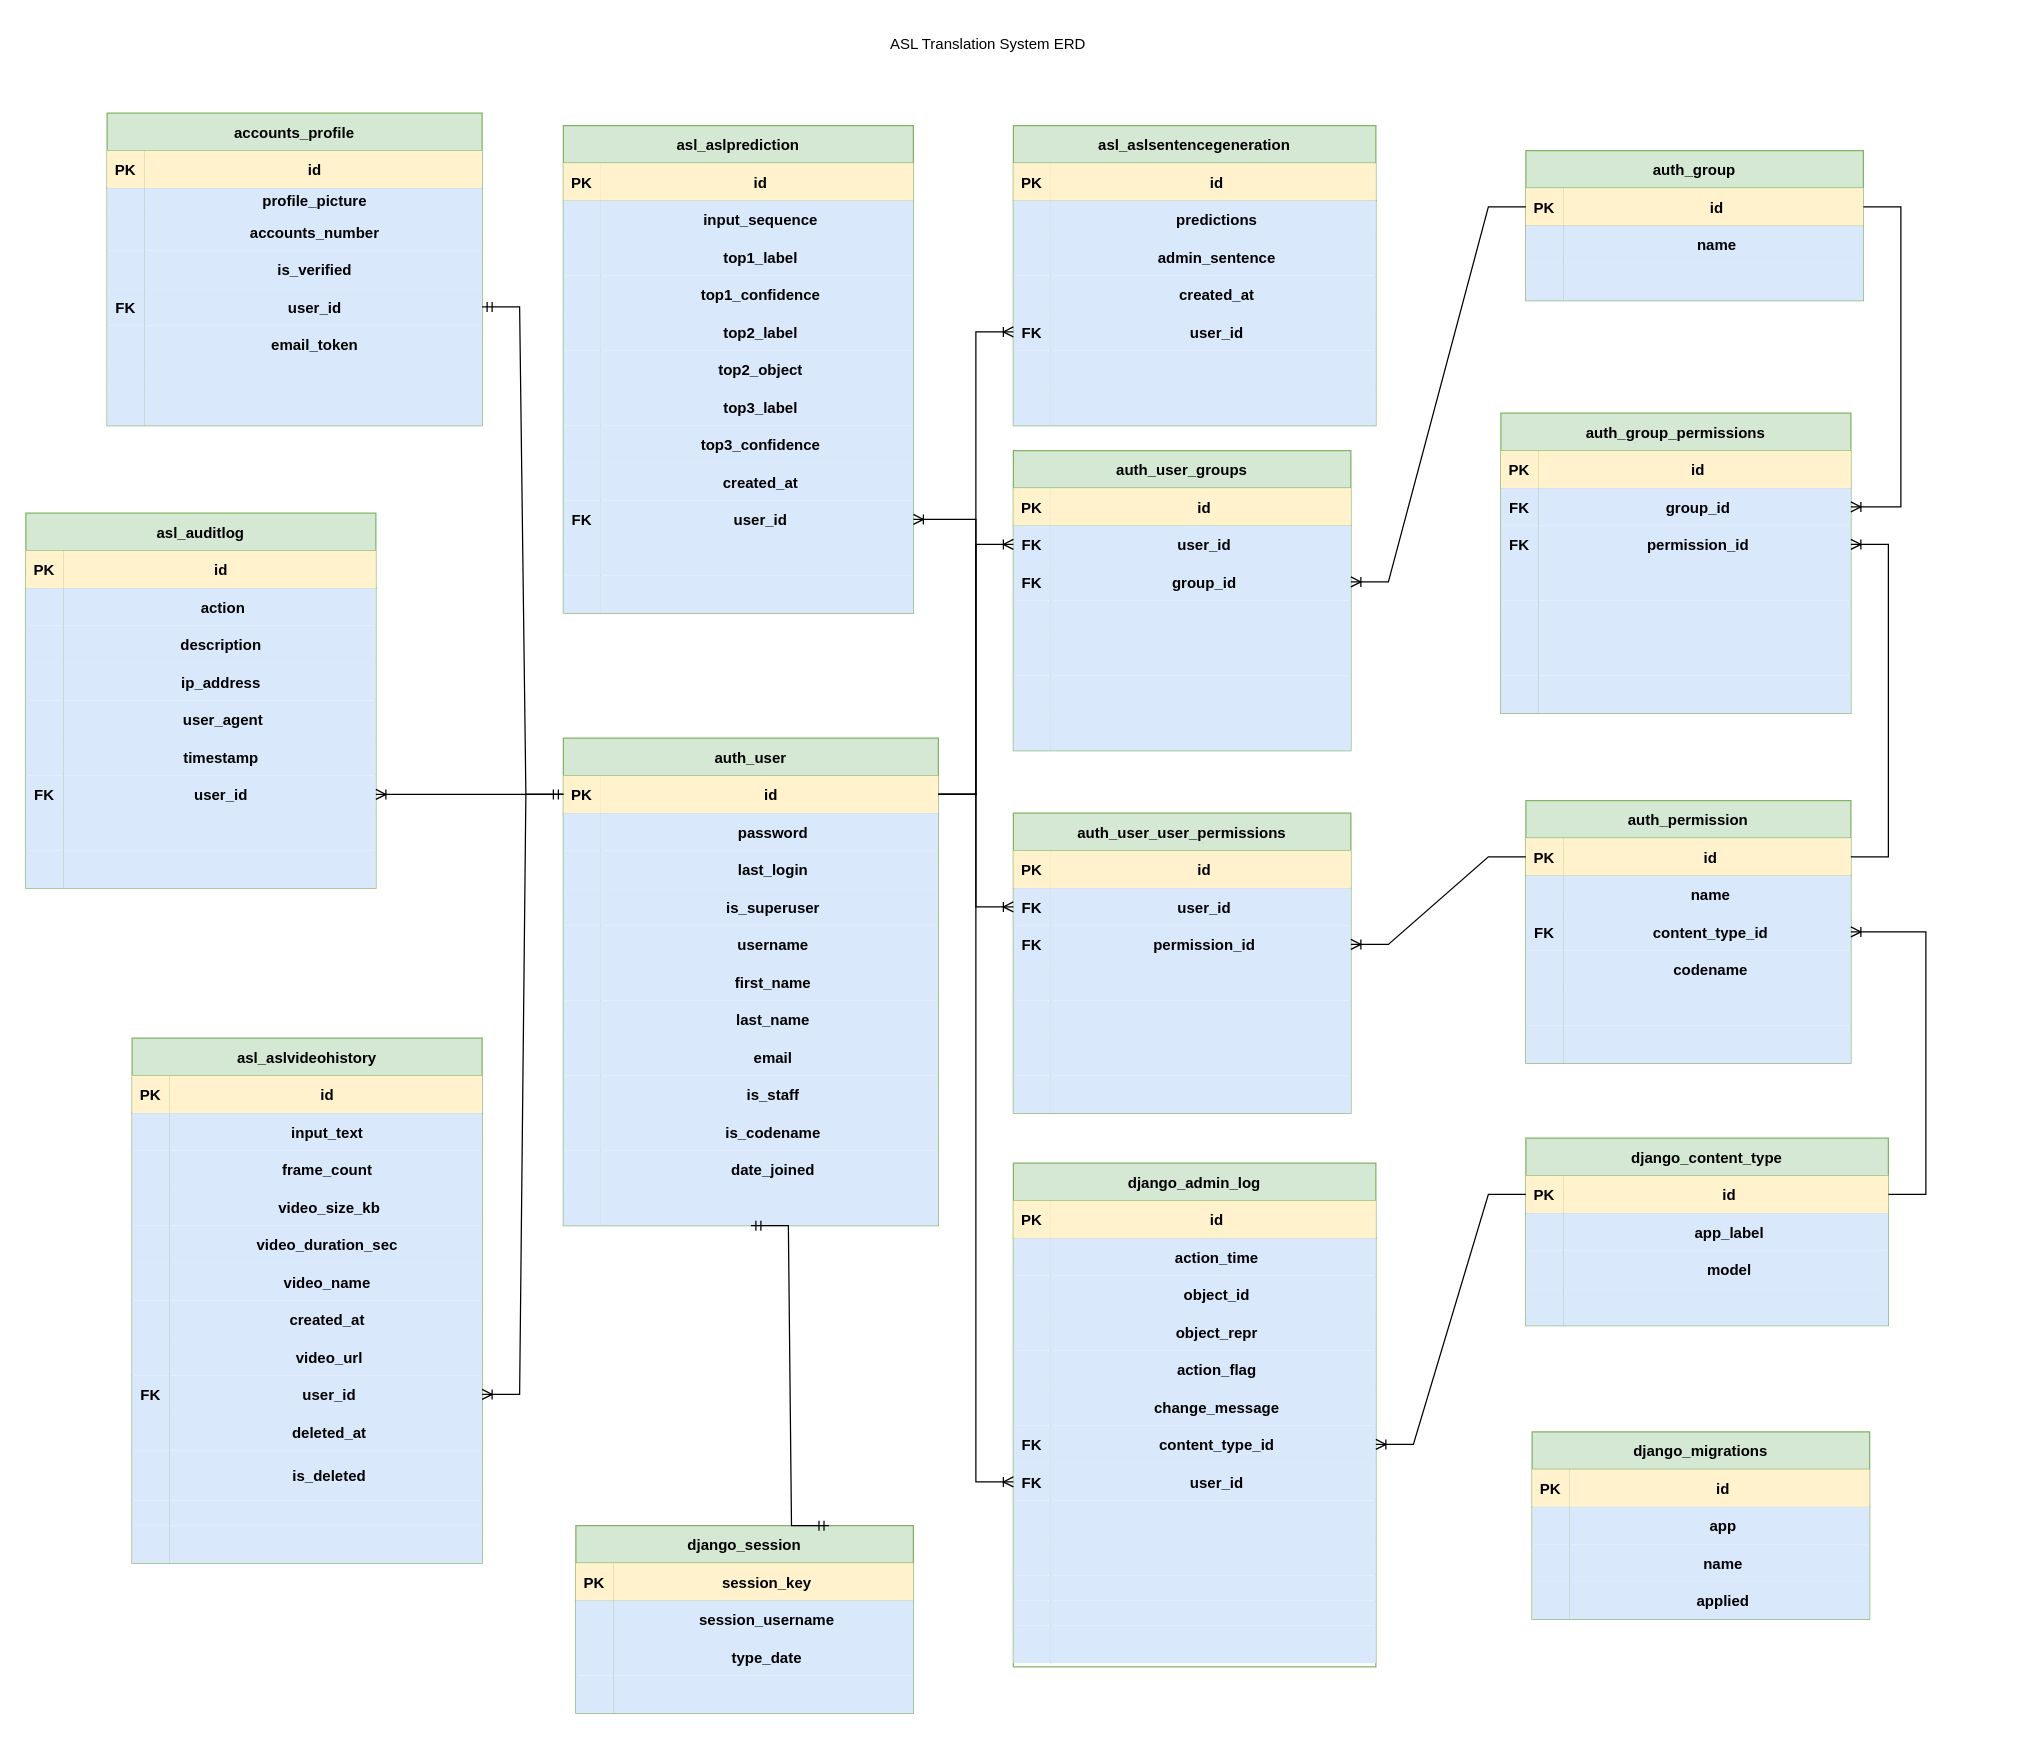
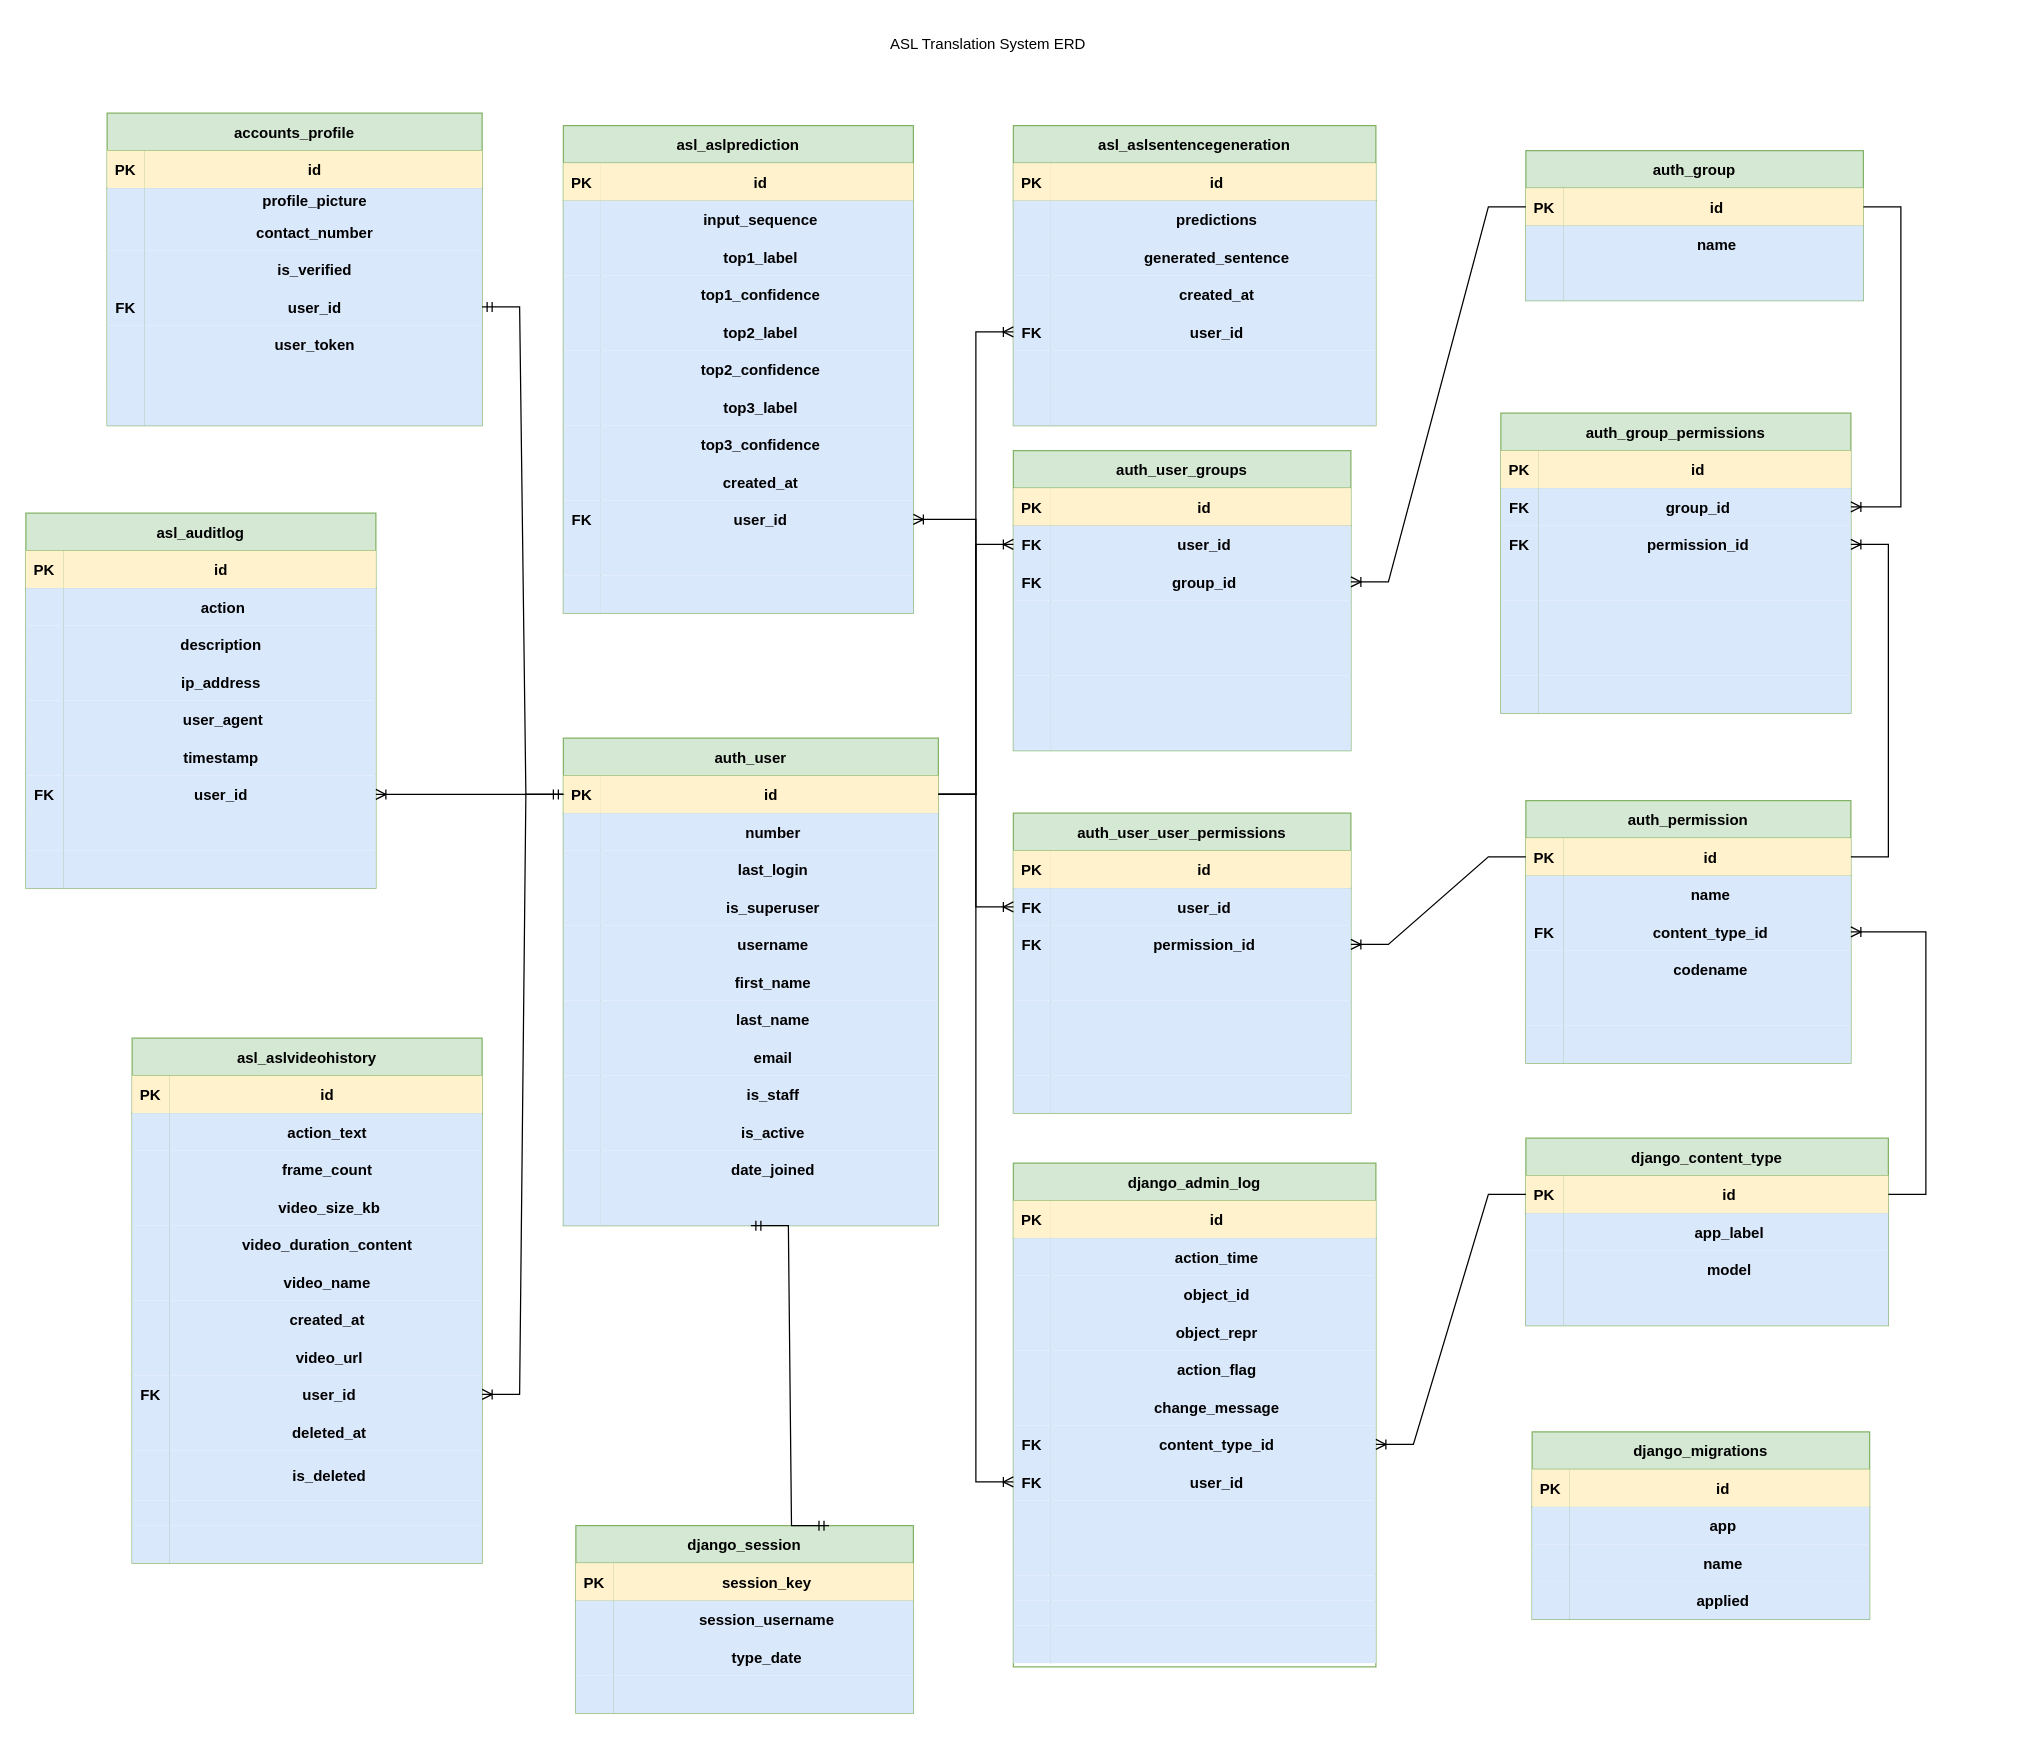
node "accounts_number": label "accounts_number" -> "contact_number"
node "admin_sentence": label "admin_sentence" -> "generated_sentence"
node "email_token": label "email_token" -> "user_token"
node "top2_object": label "top2_object" -> "top2_confidence"
node "password": label "password" -> "number"
node "input_text": label "input_text" -> "action_text"
node "is_codename": label "is_codename" -> "is_active"
node "video_duration_sec": label "video_duration_sec" -> "video_duration_content"
